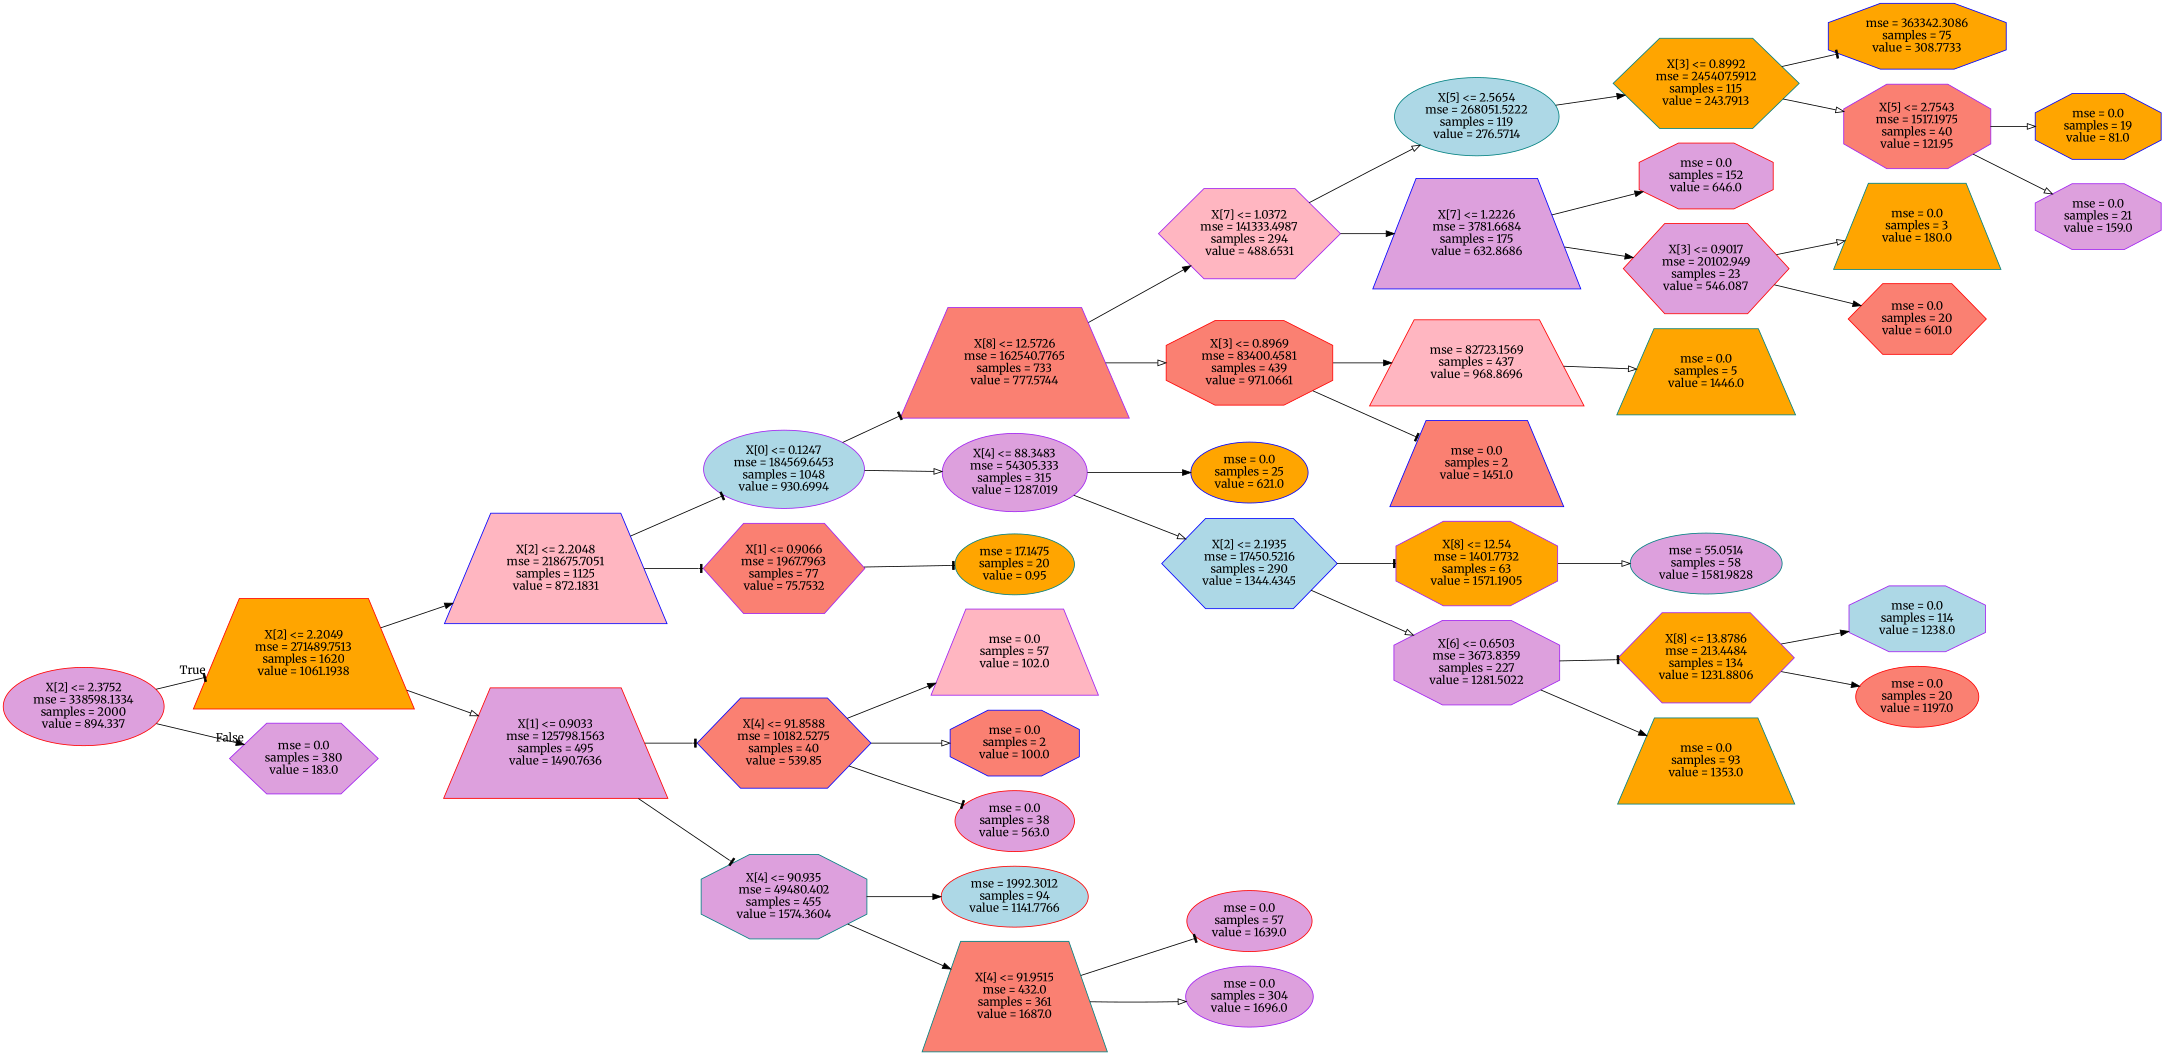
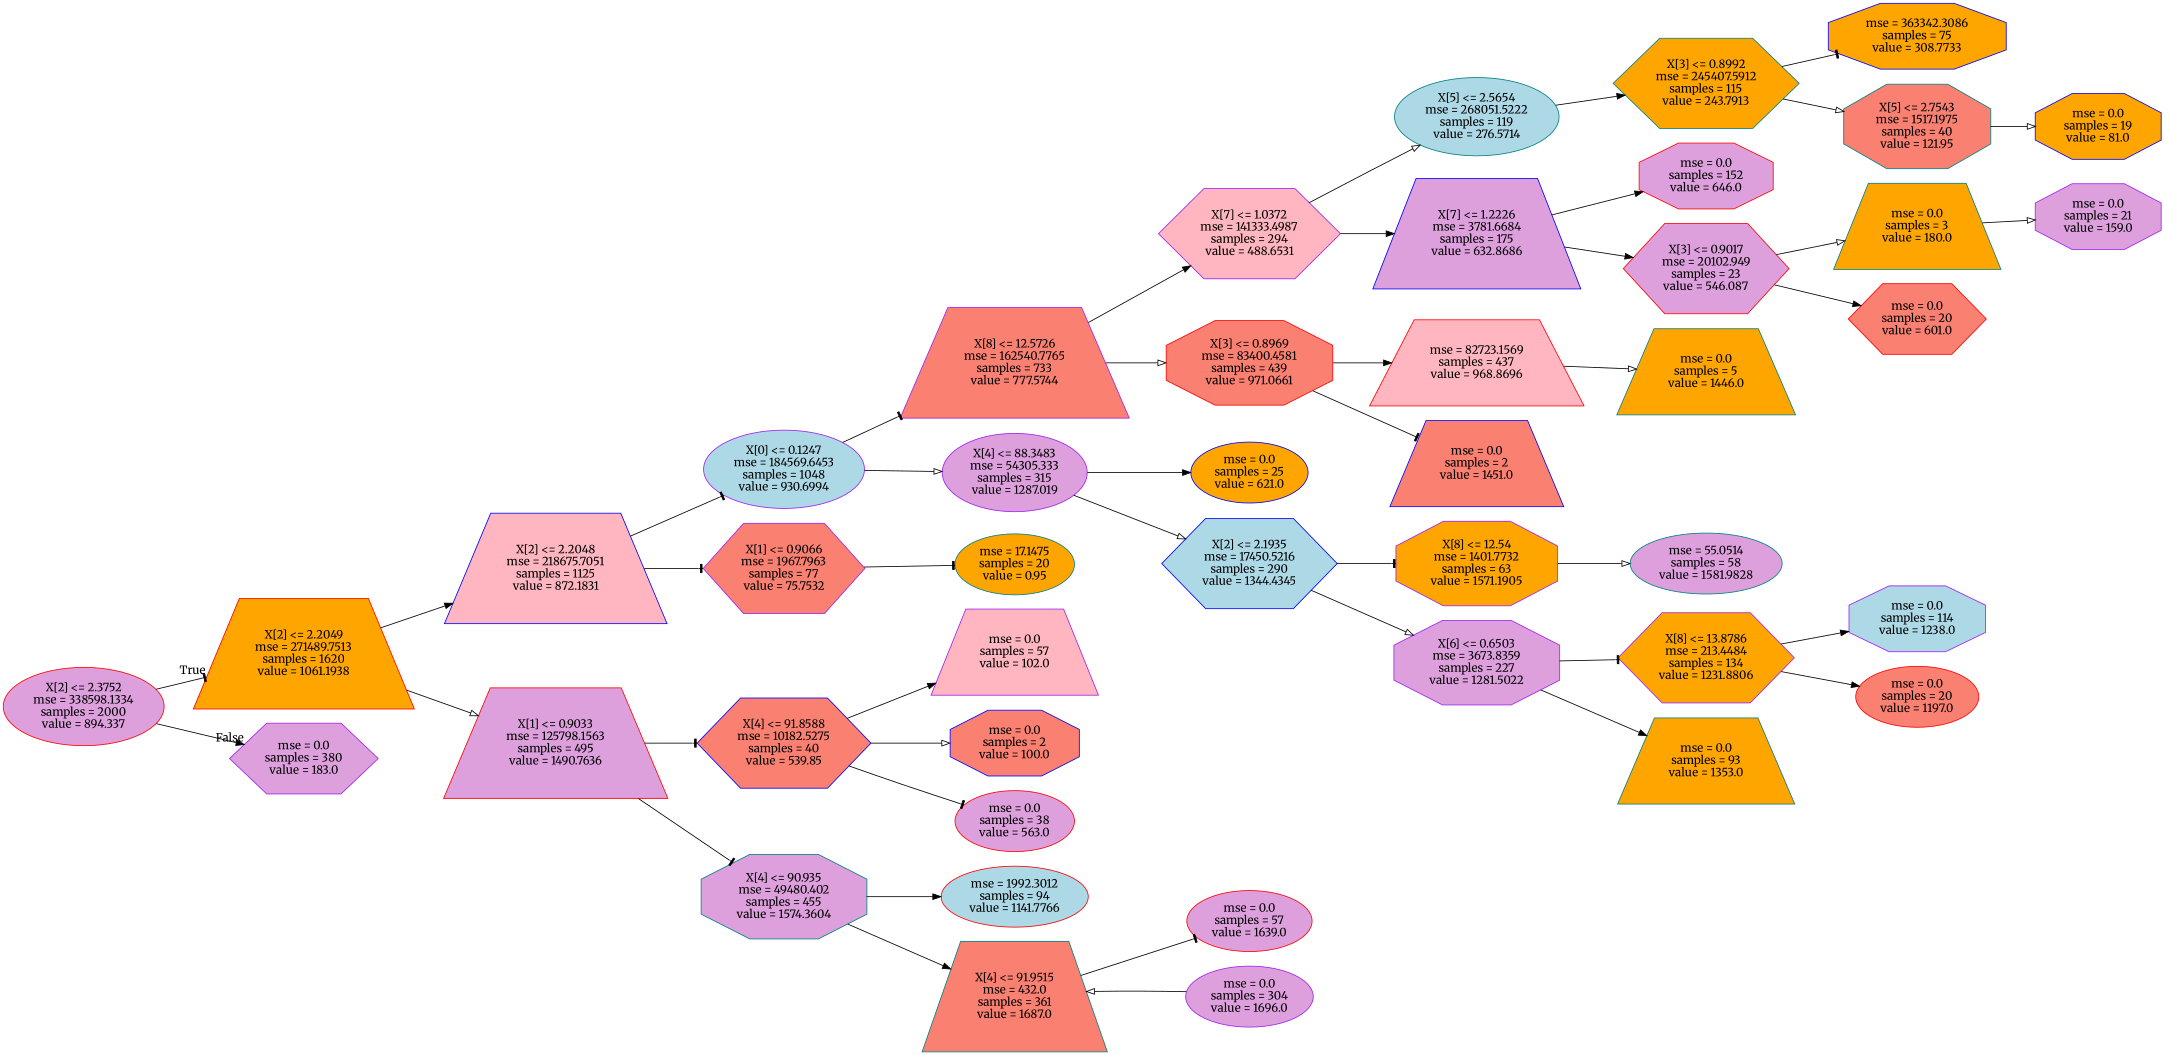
node "X[5] <= 2.7543 mse = 1517.1975 samples = 40 value = 121.95": color purple -> teal
edge "X[5] <= 2.7543 mse = 1517.1975 samples = 40 value = 121.95" -> "mse = 0.0 samples = 21 value = 159.0": now "mse = 0.0 samples = 3 value = 180.0" -> "mse = 0.0 samples = 21 value = 159.0"
edge "X[4] <= 91.9515 mse = 432.0 samples = 361 value = 1687.0" -> "mse = 0.0 samples = 304 value = 1696.0": reversed
